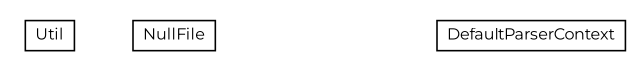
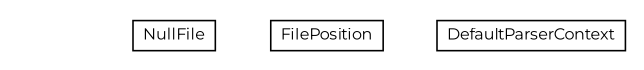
node "Util": removed
node "FilePosition": added
